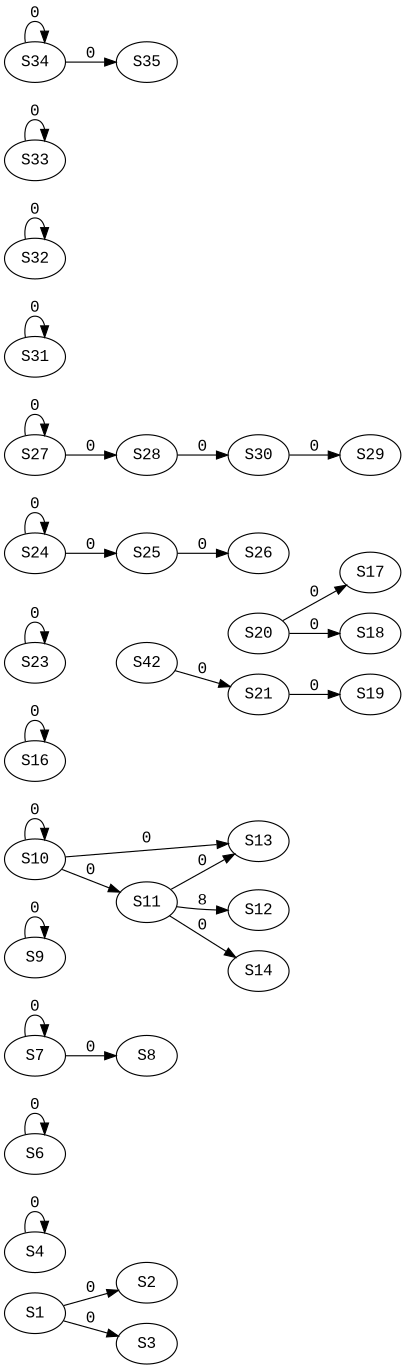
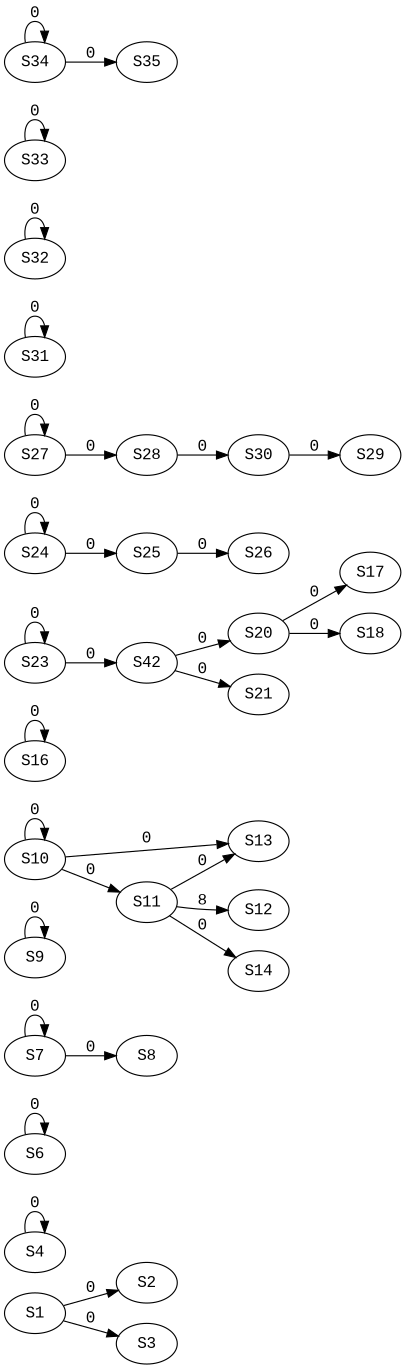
edge "S42" -> "S20": added, label "0"
edge "S23" -> "S42": added, label "0"
node "S19": removed
